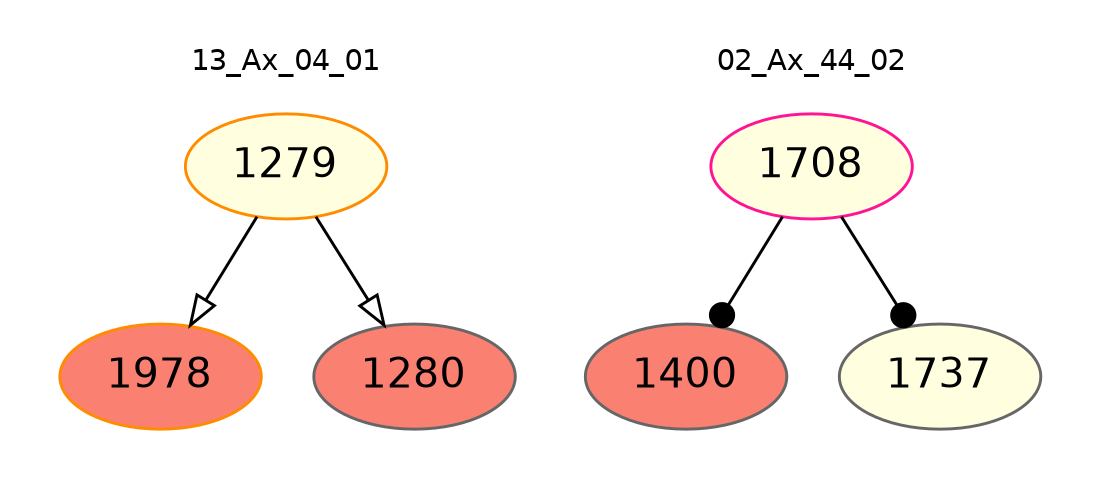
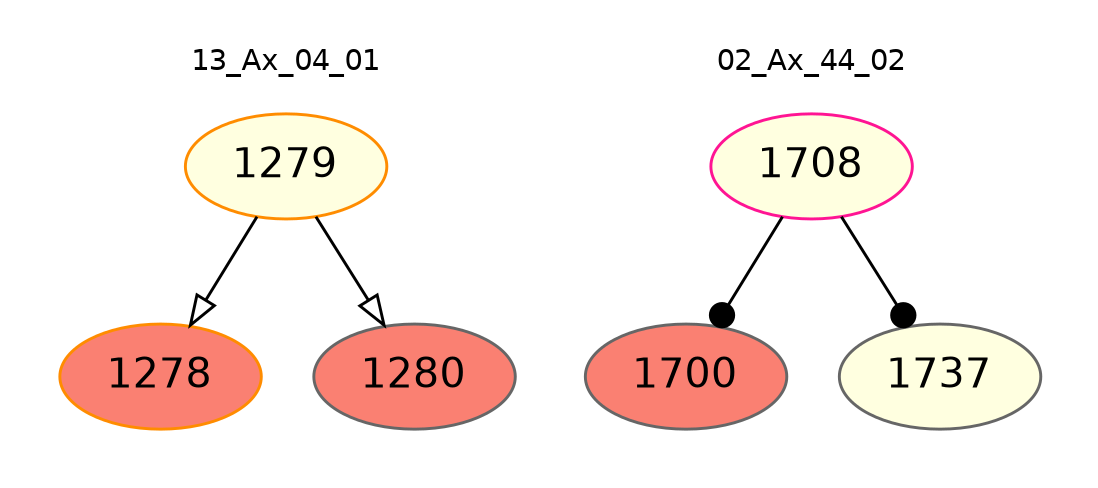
node "1978": label "1978" -> "1278"
node "1400": label "1400" -> "1700"
